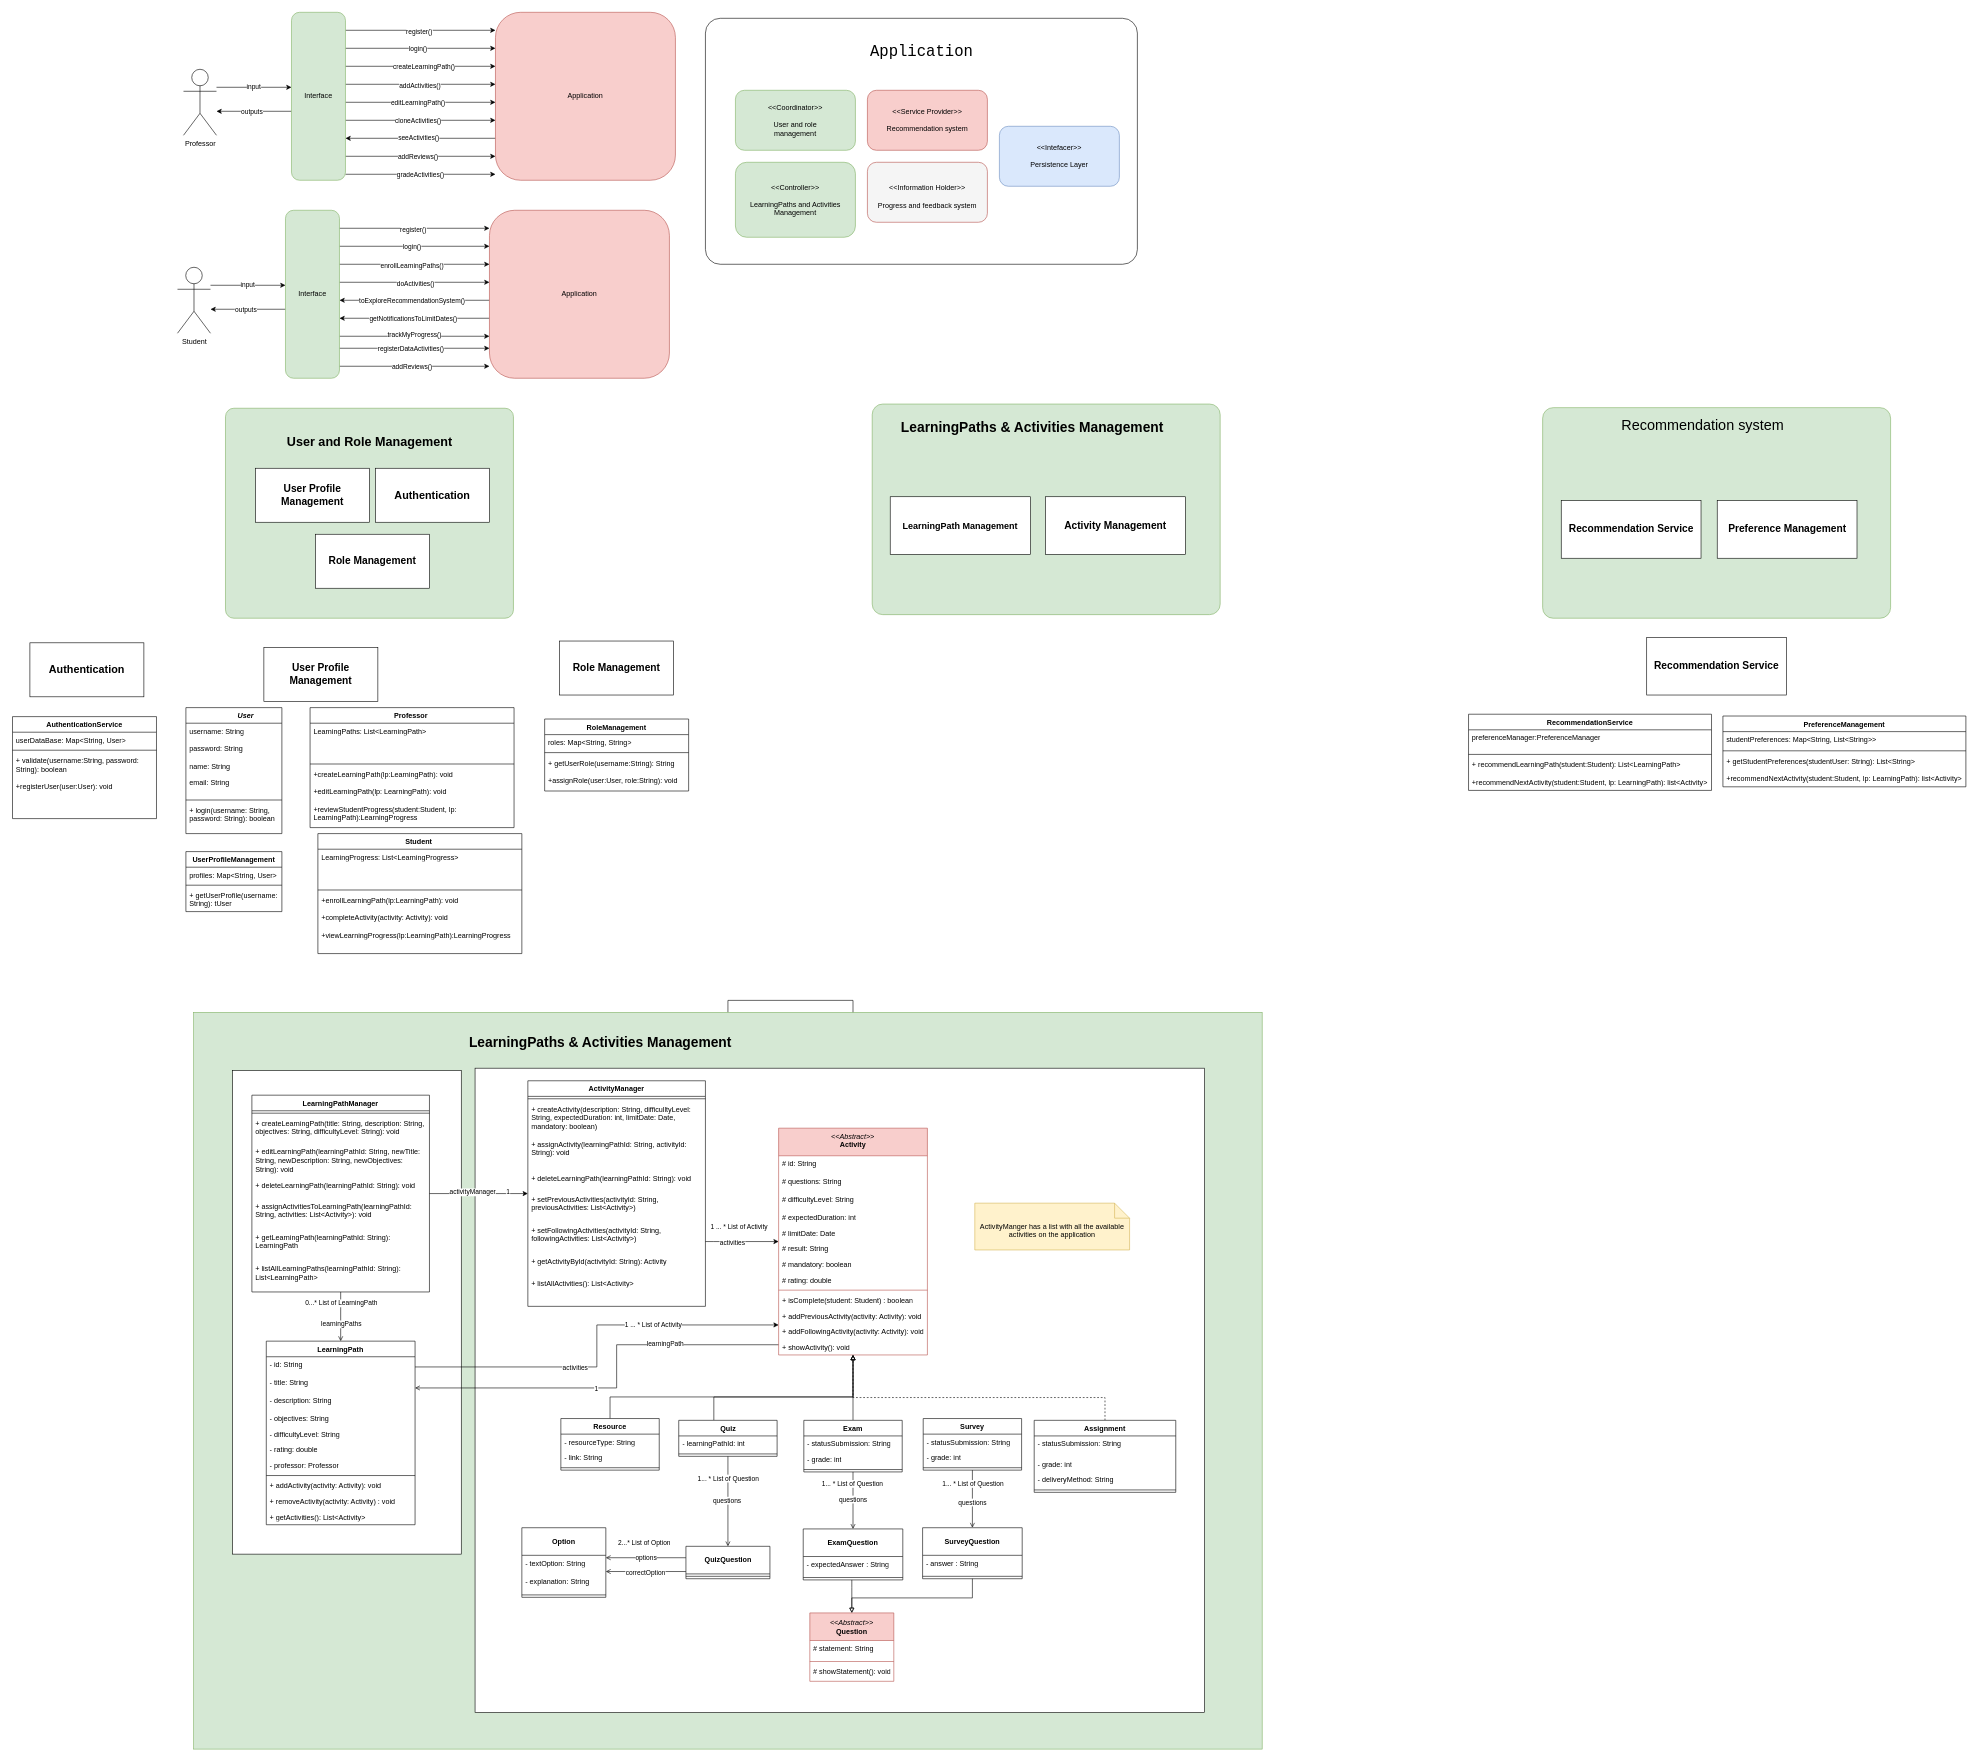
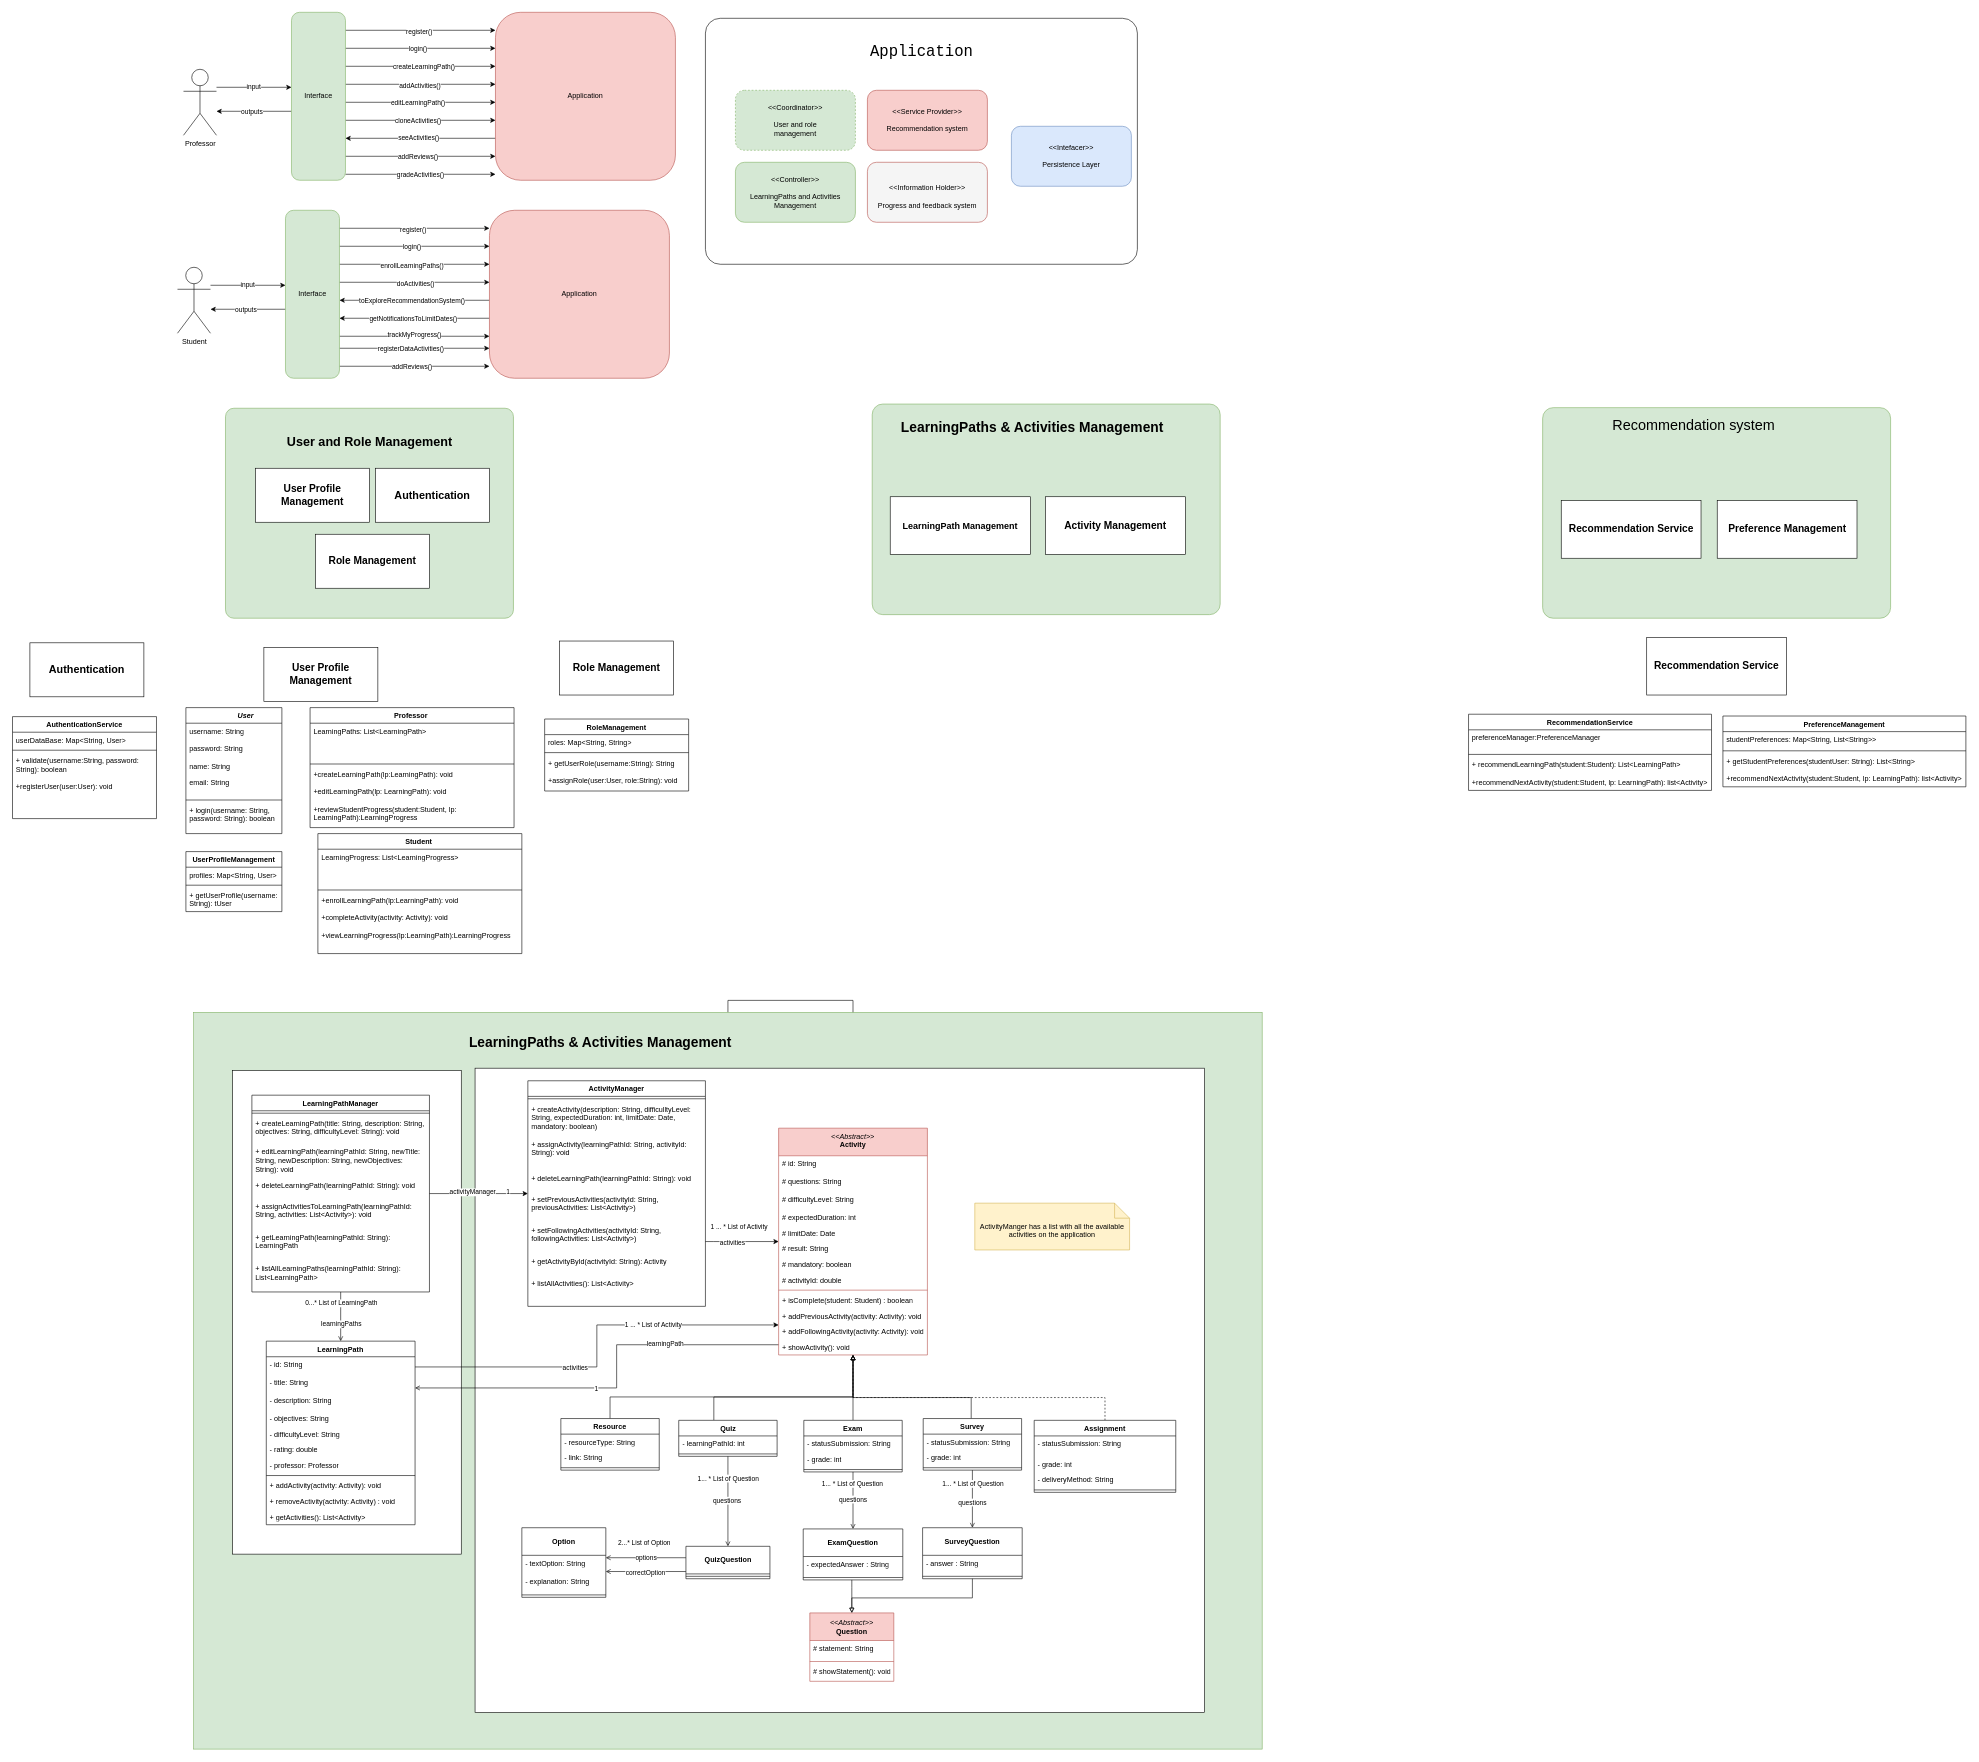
node "<<Coordinator>> User and role management": style solid -> dashed
node "<<Intefacer>> Persistence Layer": moved (1059, 156) -> (1071, 156)
node "<<Controller>> LearningPaths and Activities Management": size 120x75 -> 120x60
node "Recommendation system": moved (1703, 426) -> (1694, 426)
node "# rating: double": label "# rating: double" -> "# activityId: double"
edge "Survey" -> "<<Abstract>> Activity": added
